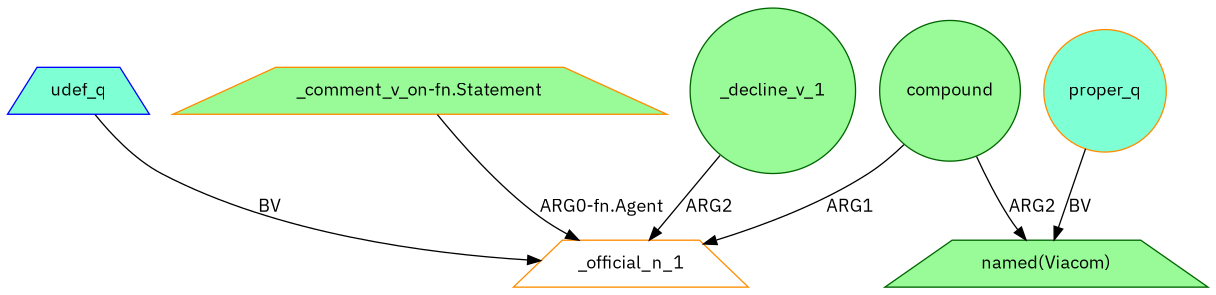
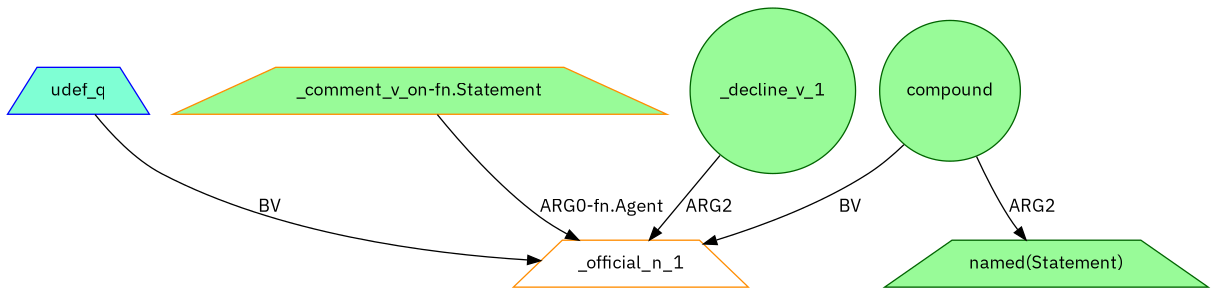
node "proper_q": removed
edge "compound" -> "_official_n_1": label "ARG1" -> "BV"
node "named(Viacom)": label "named(Viacom)" -> "named(Statement)"
